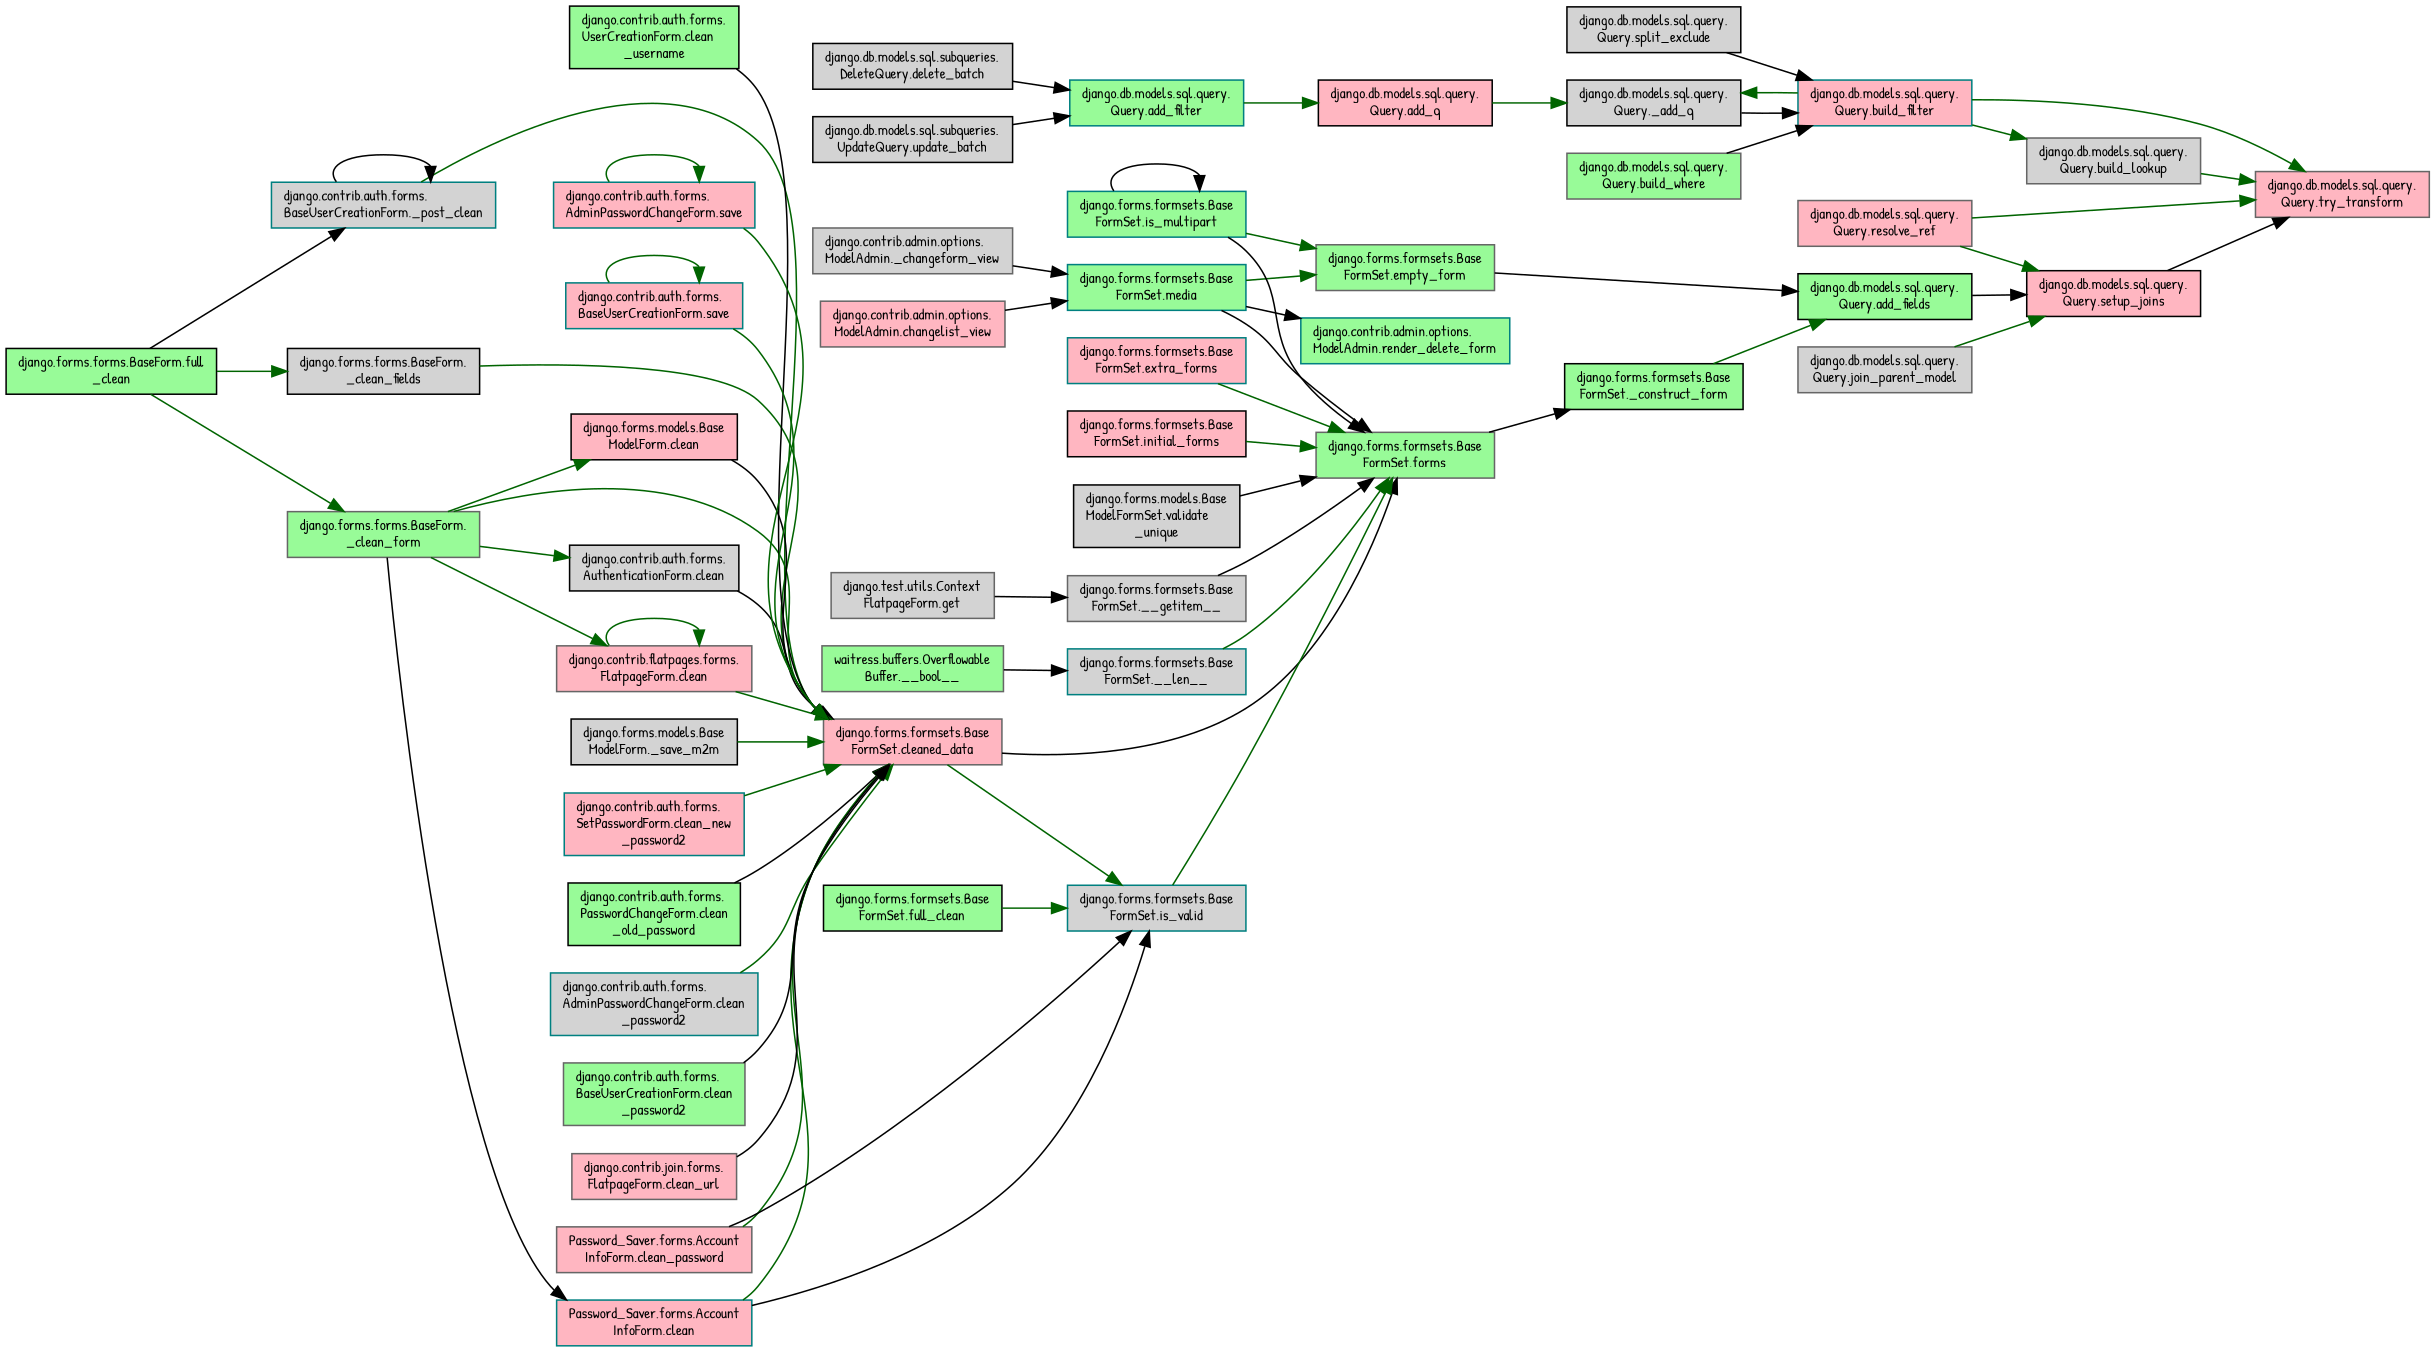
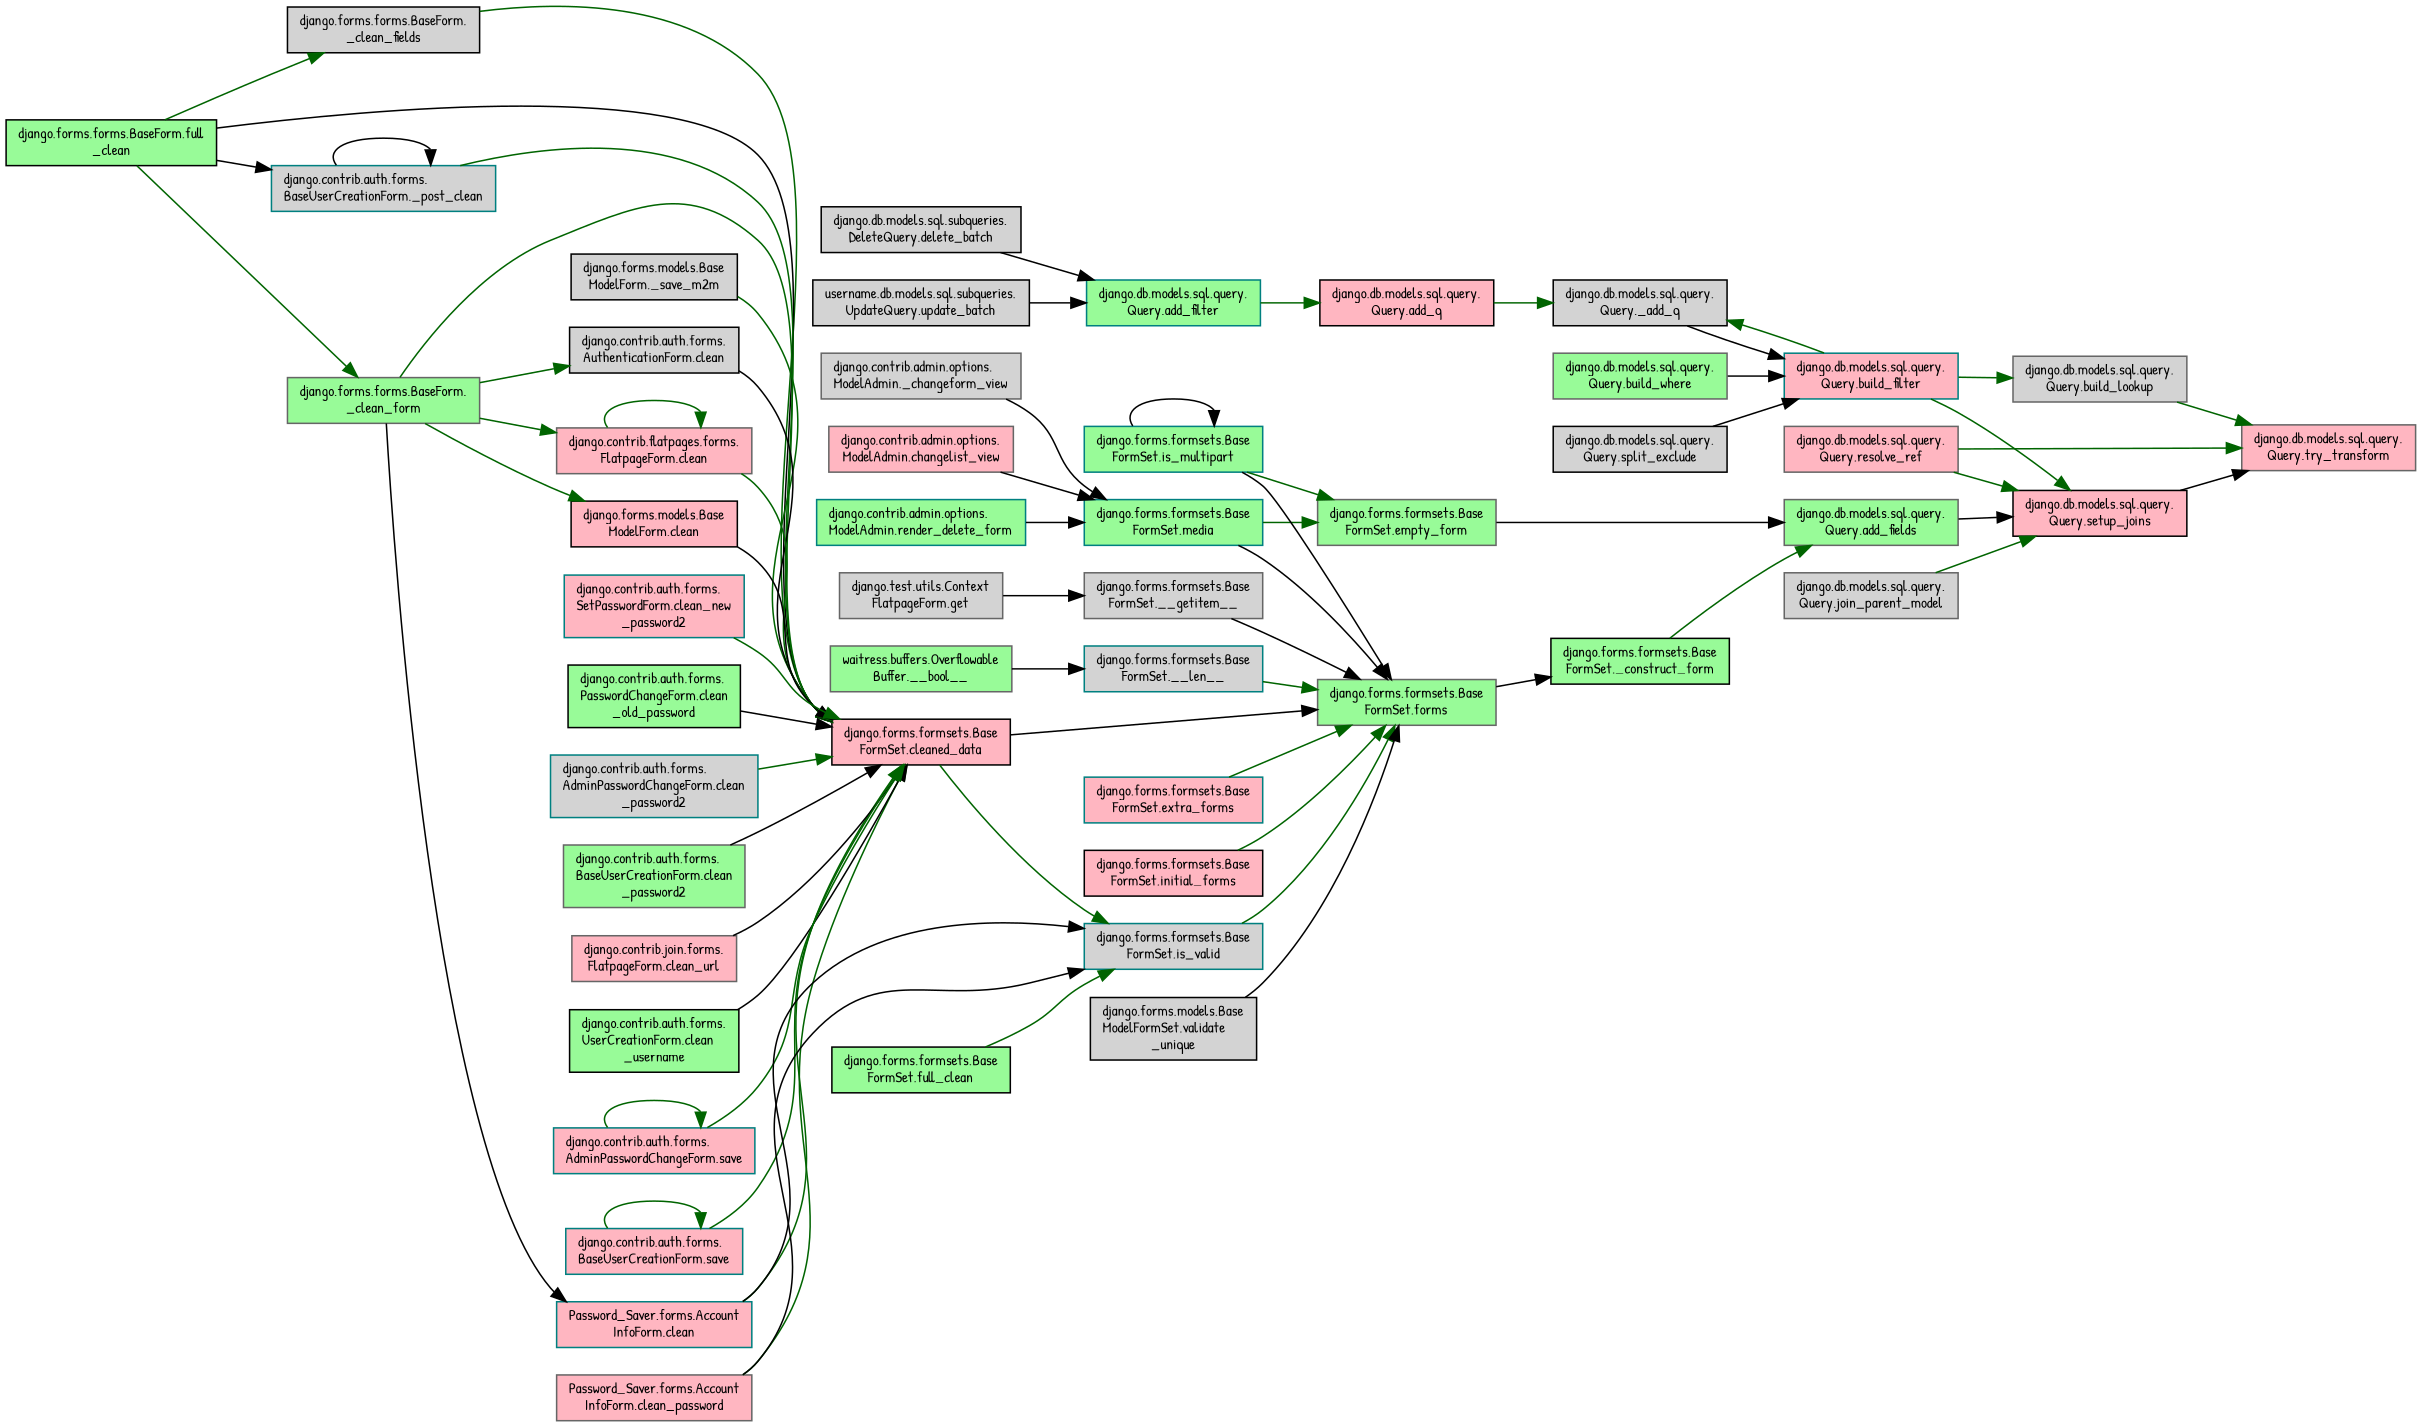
edge "django.db.models.sql.query. Query.build_filter" -> "django.db.models.sql.query. Query.try_transform": now "django.db.models.sql.query. Query.build_filter" -> "django.db.models.sql.query. Query.setup_joins"
node "django.db.models.sql.subqueries. UpdateQuery.update_batch": label "django.db.models.sql.subqueries. UpdateQuery.update_batch" -> "username.db.models.sql.subqueries. UpdateQuery.update_batch"
edge "django.forms.forms.BaseForm.full _clean" -> "django.forms.formsets.Base FormSet.cleaned_data": added
node "django.db.models.sql.query. Query.add_fields": color black -> gray40
edge "django.forms.formsets.Base FormSet.media" -> "django.contrib.admin.options. ModelAdmin.render_delete_form": reversed
node "django.forms.formsets.Base FormSet.cleaned_data": color gray40 -> black
